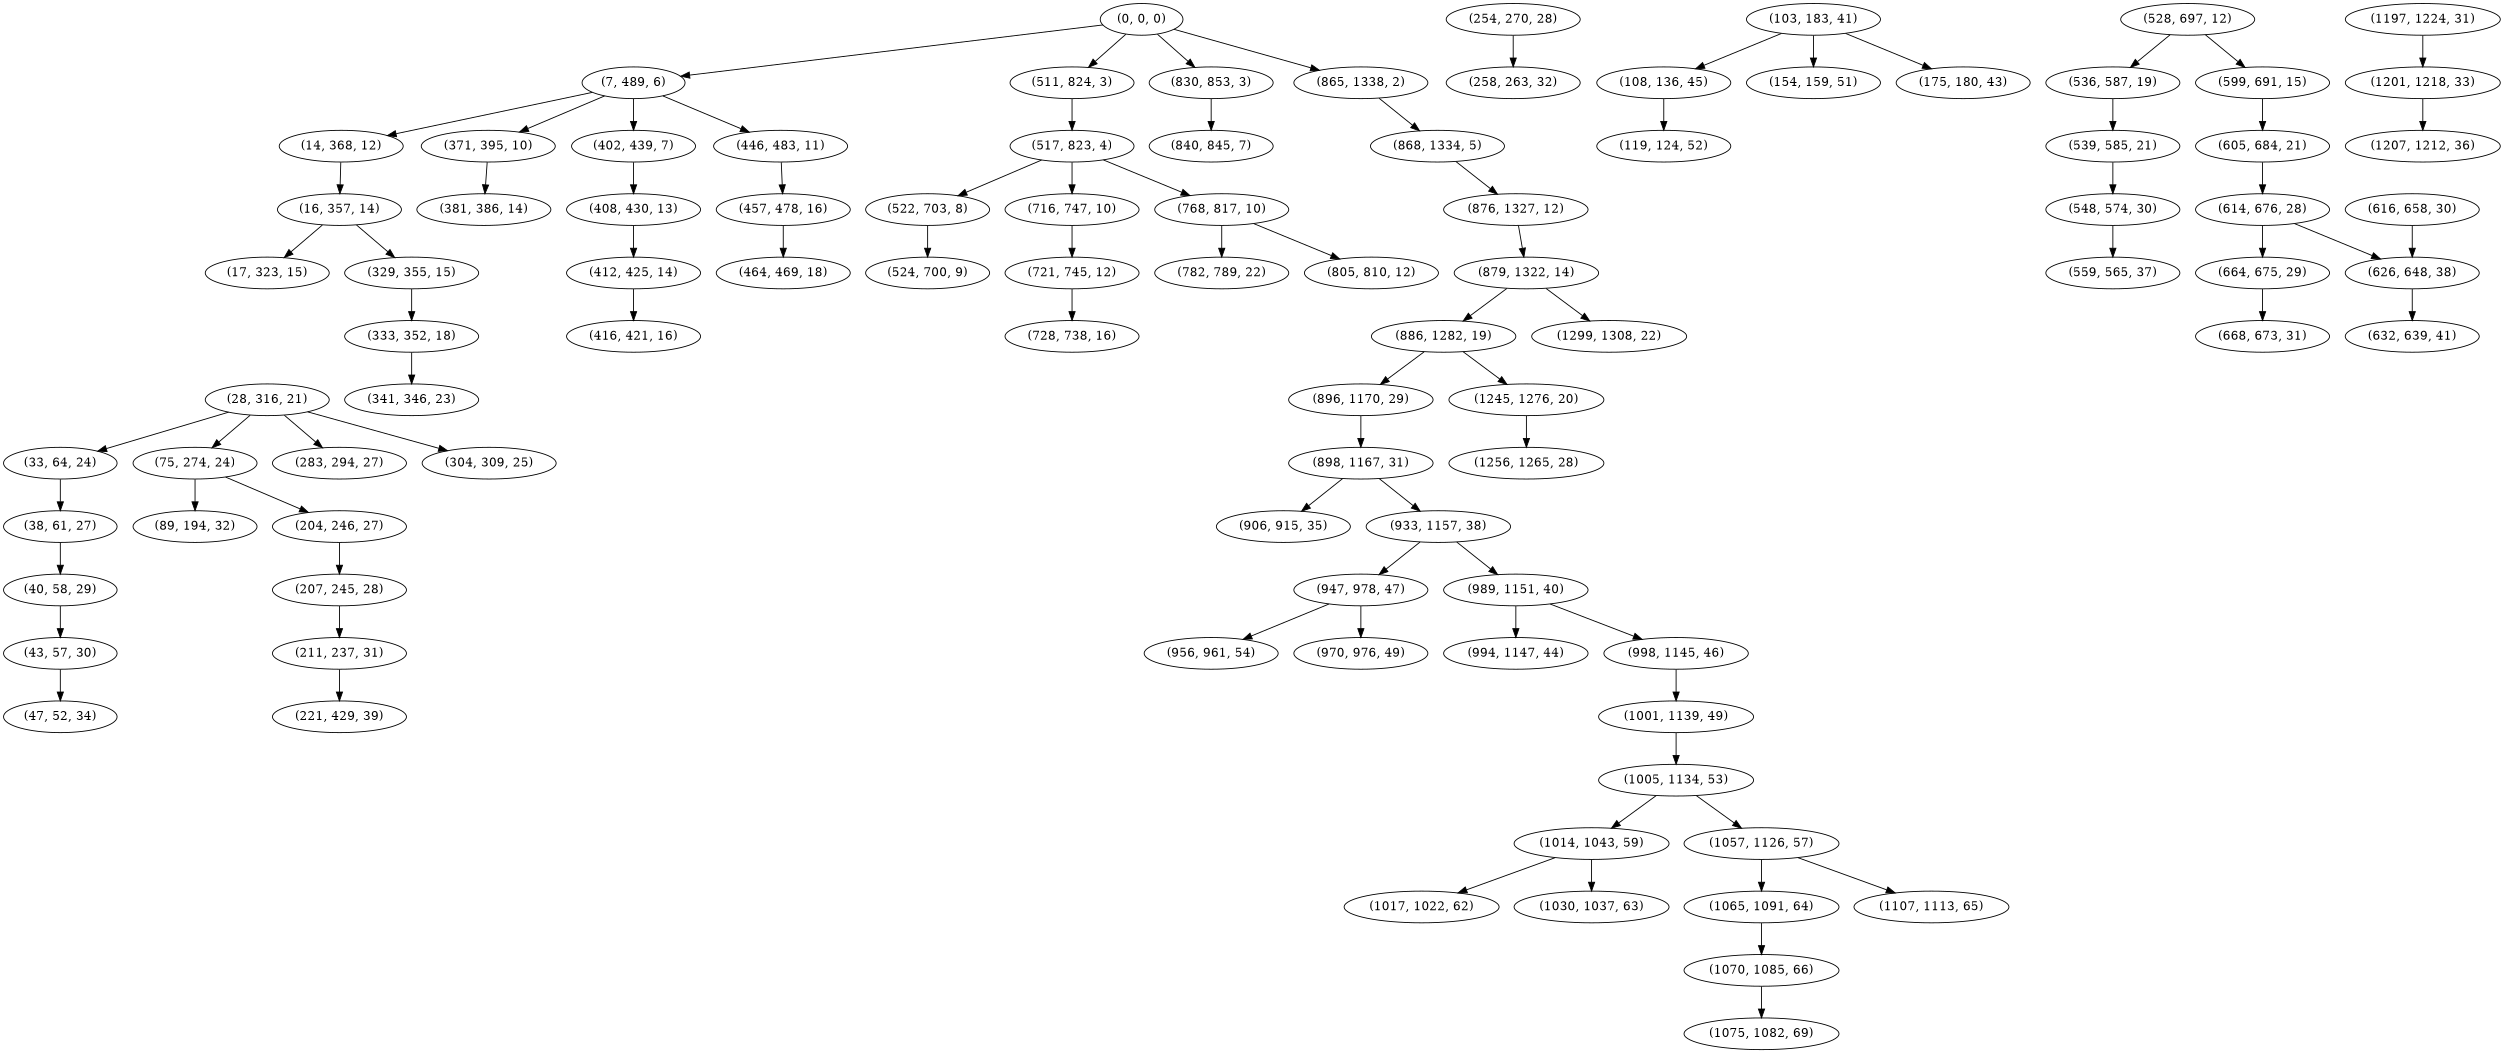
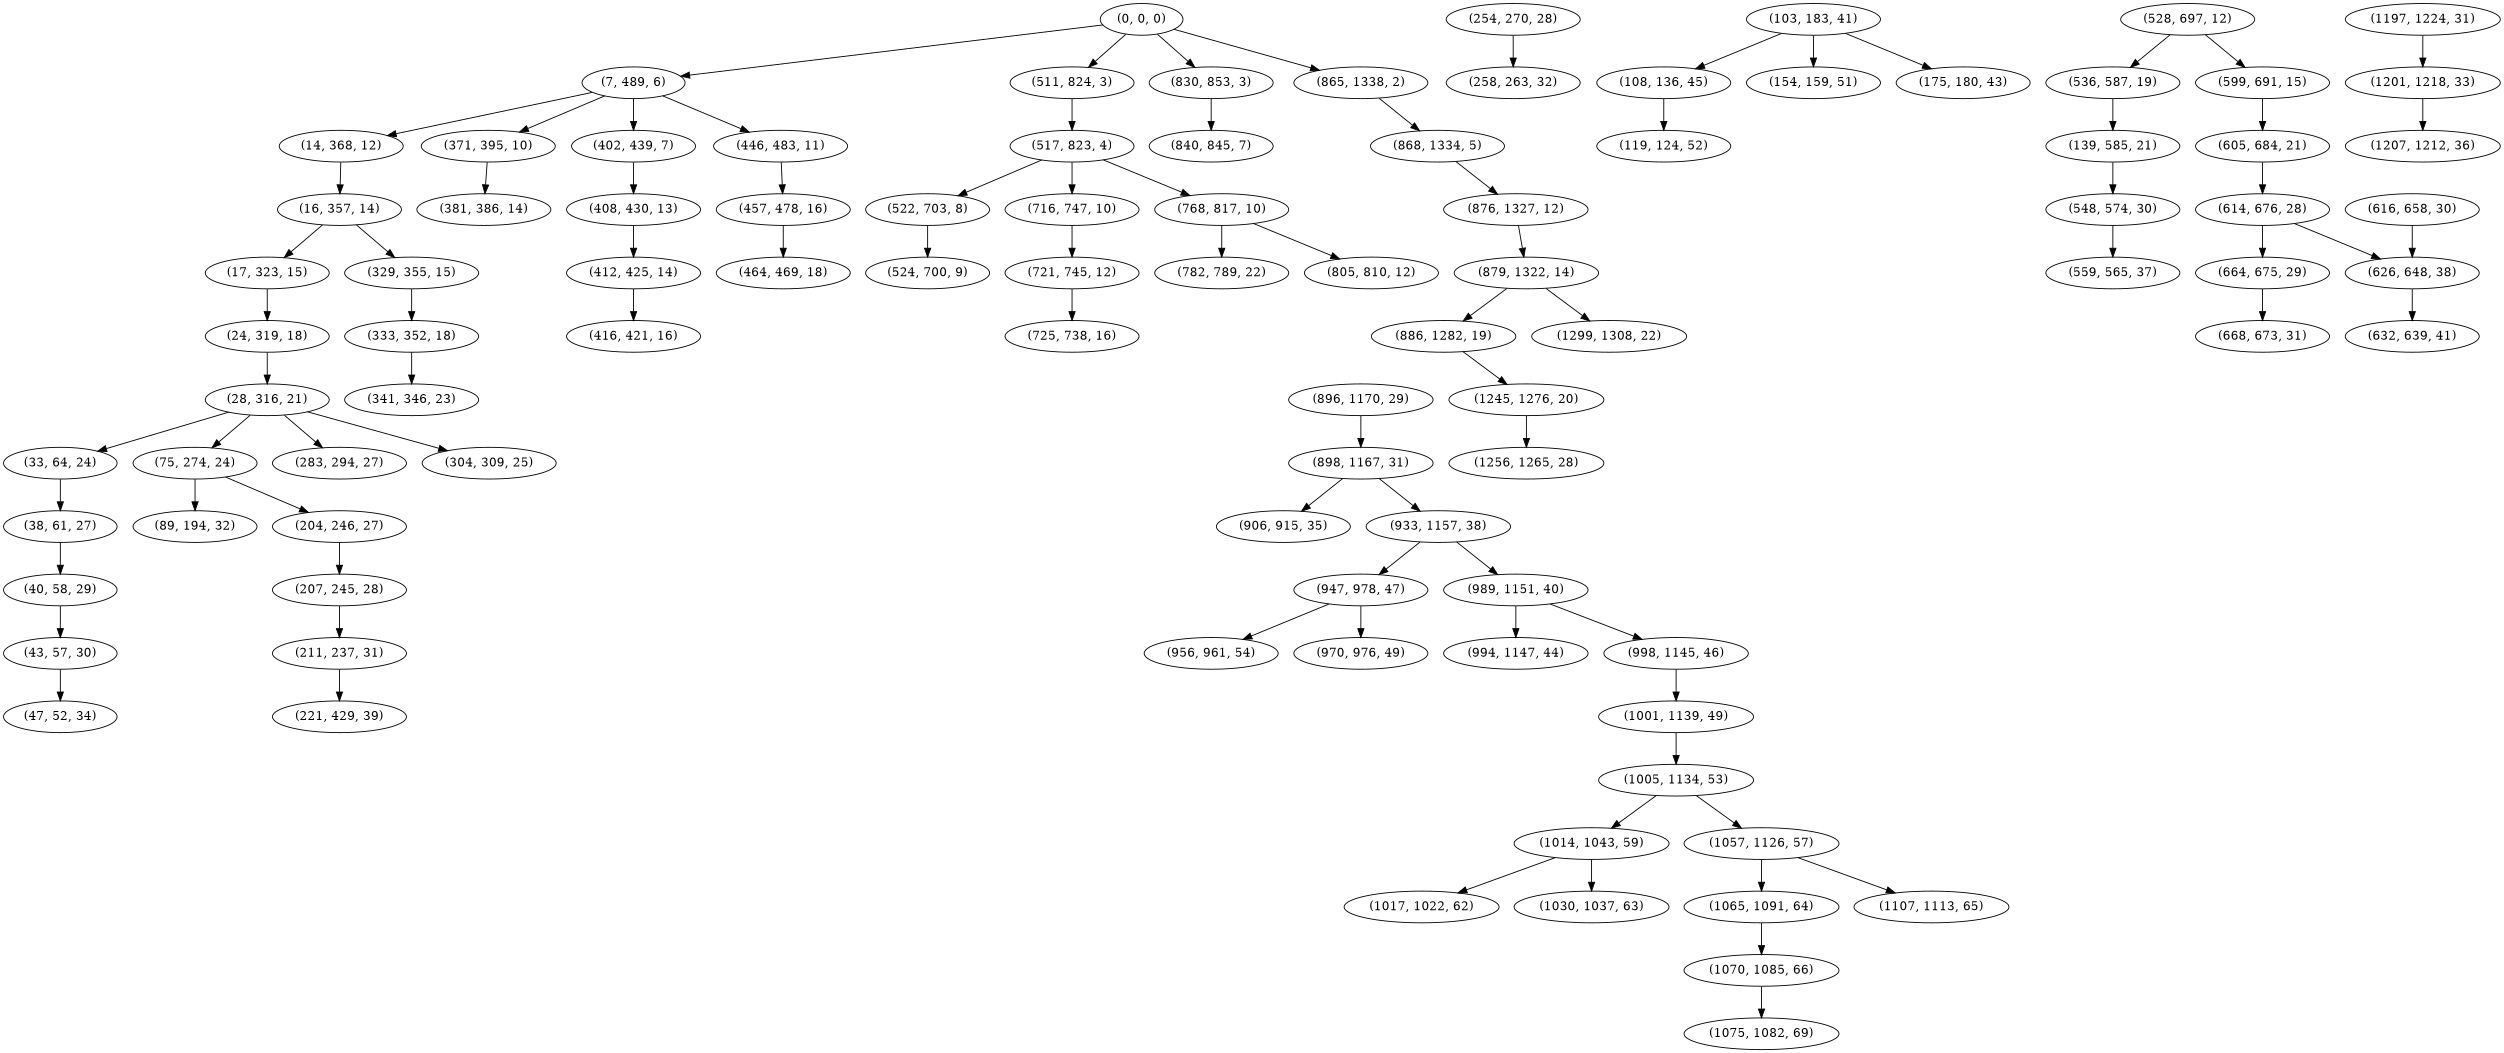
node "(539, 585, 21)": label "(539, 585, 21)" -> "(139, 585, 21)"
node "(24, 319, 18)": added
node "(728, 738, 16)": label "(728, 738, 16)" -> "(725, 738, 16)"
edge "(886, 1282, 19)" -> "(896, 1170, 29)": removed
